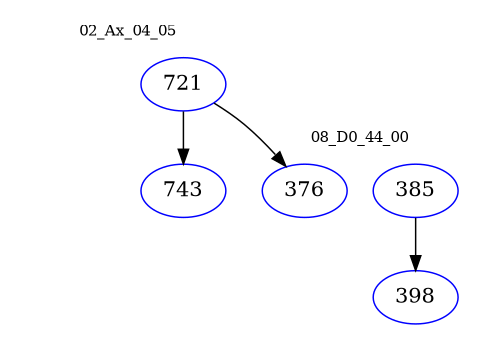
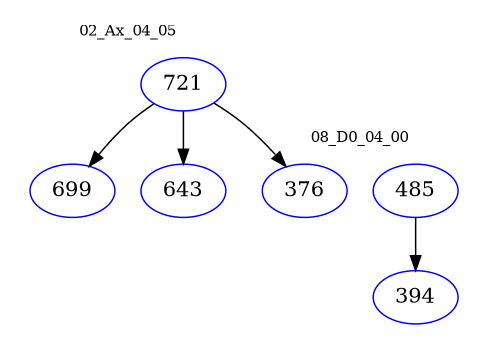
cluster "08_D0_44_00": label "08_D0_44_00" -> "08_D0_04_00"
node "699": added
node "743": label "743" -> "643"
node "385": label "385" -> "485"
node "398": label "398" -> "394"
